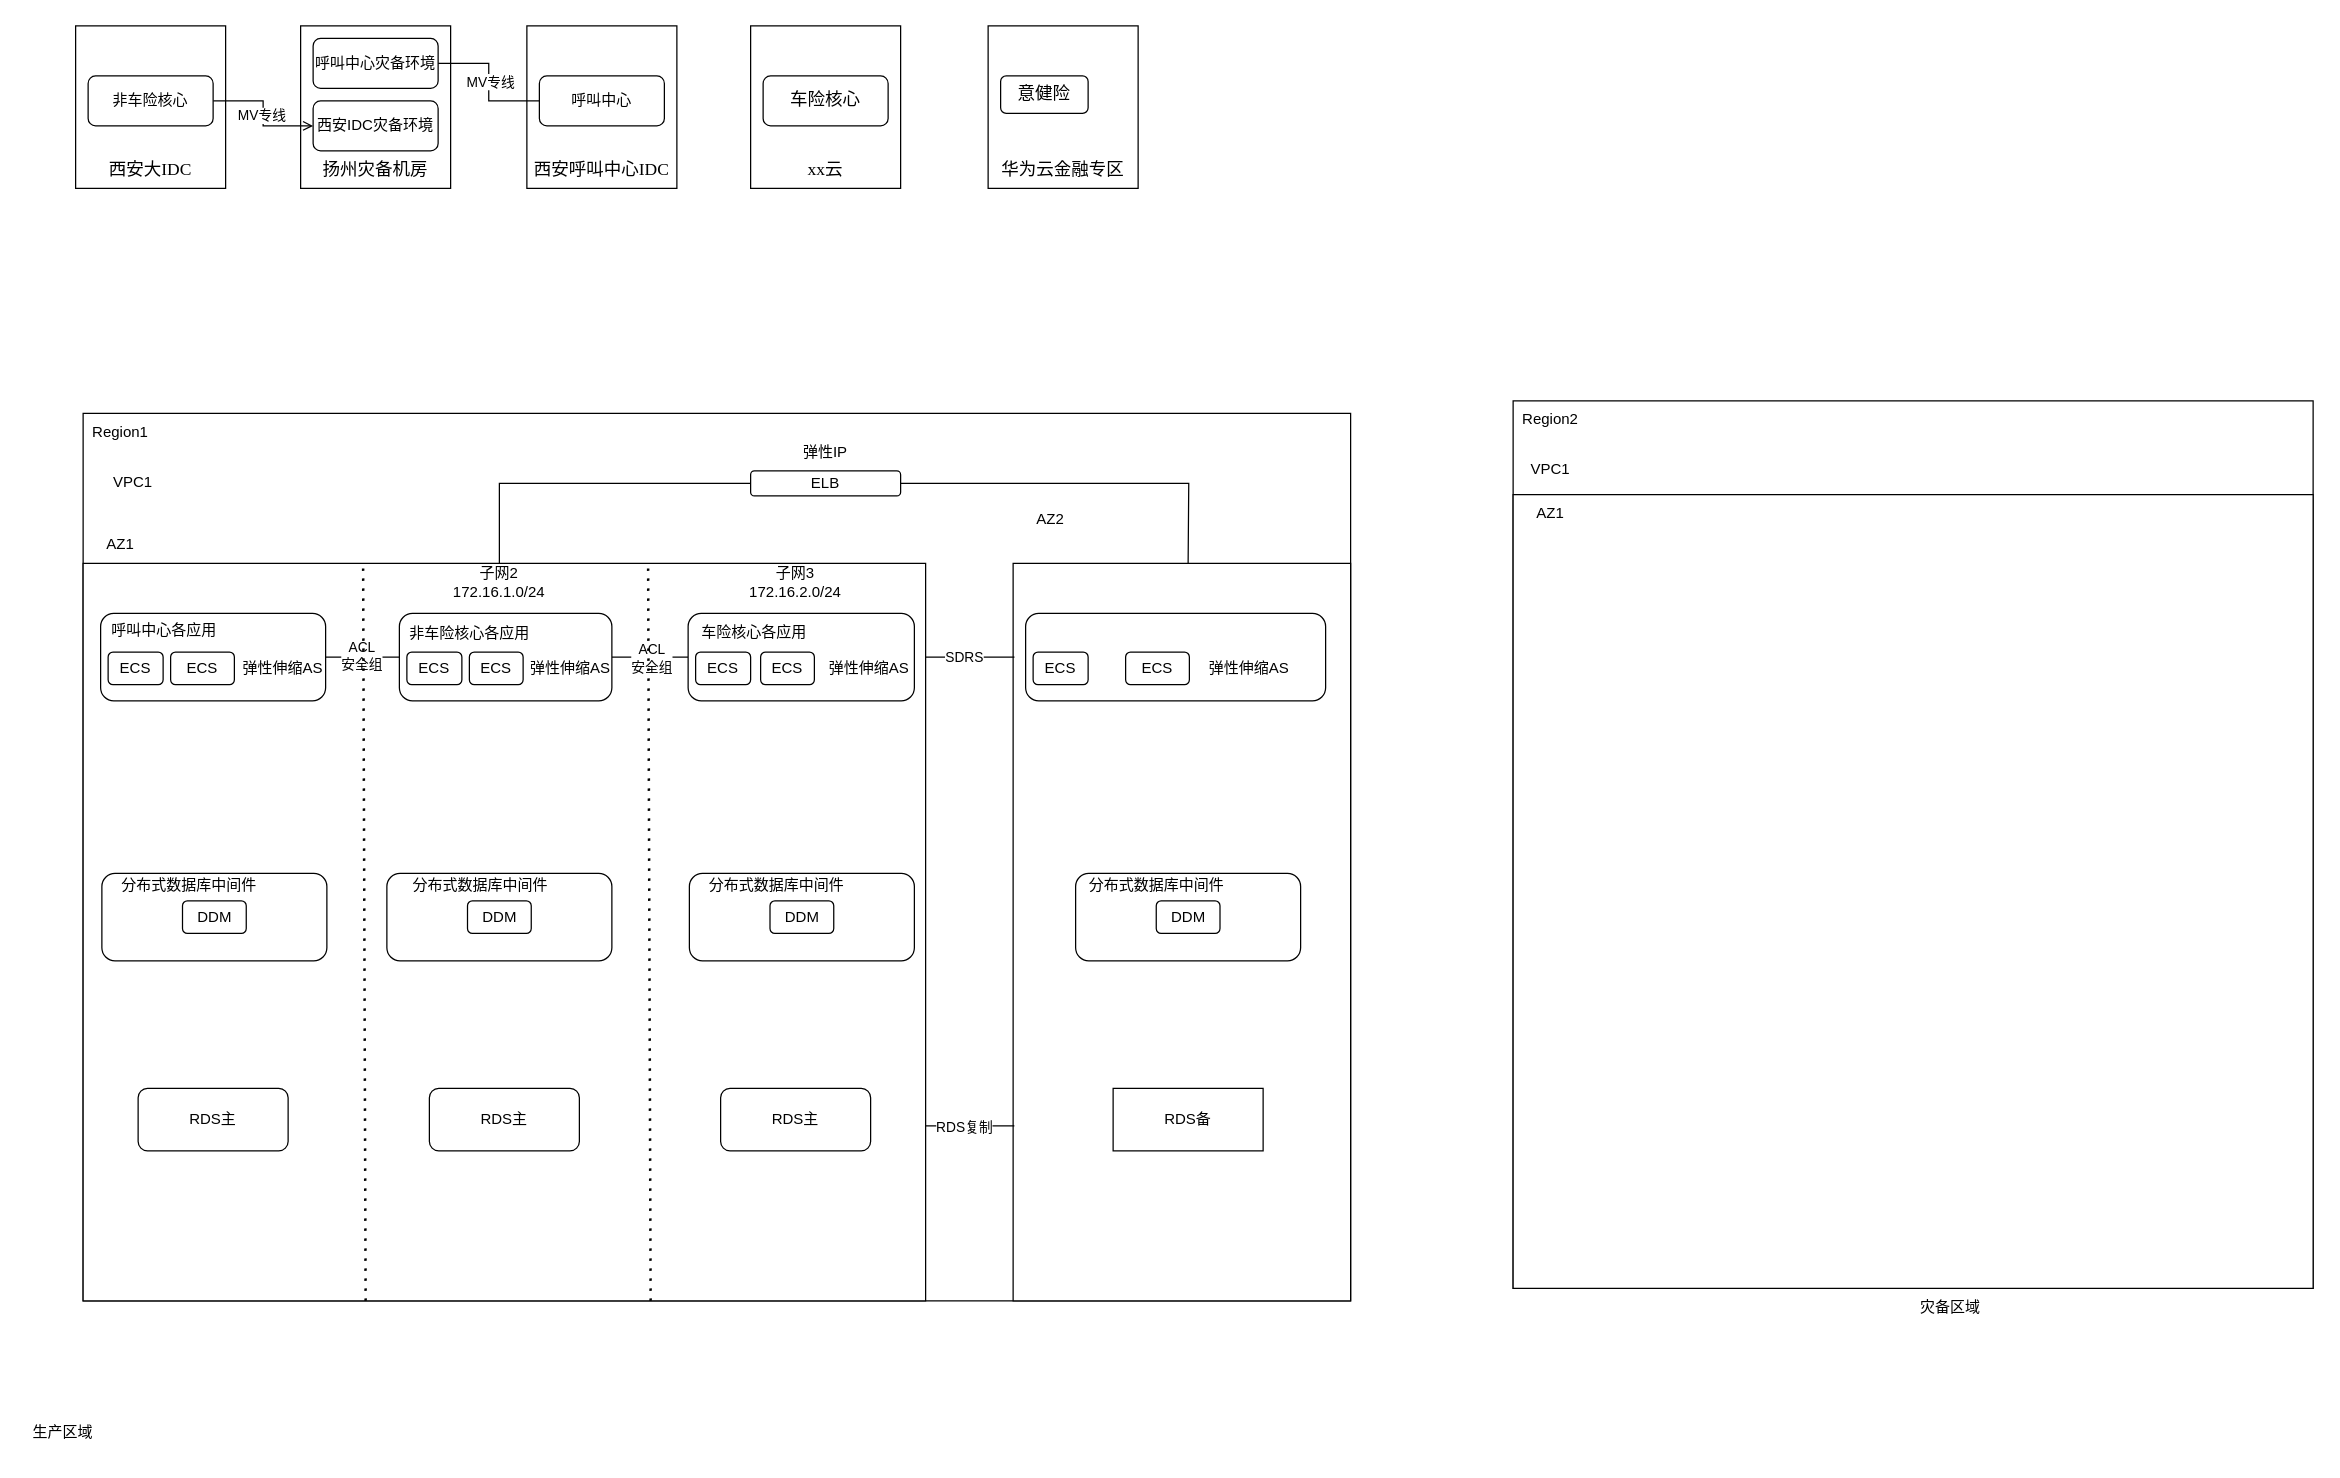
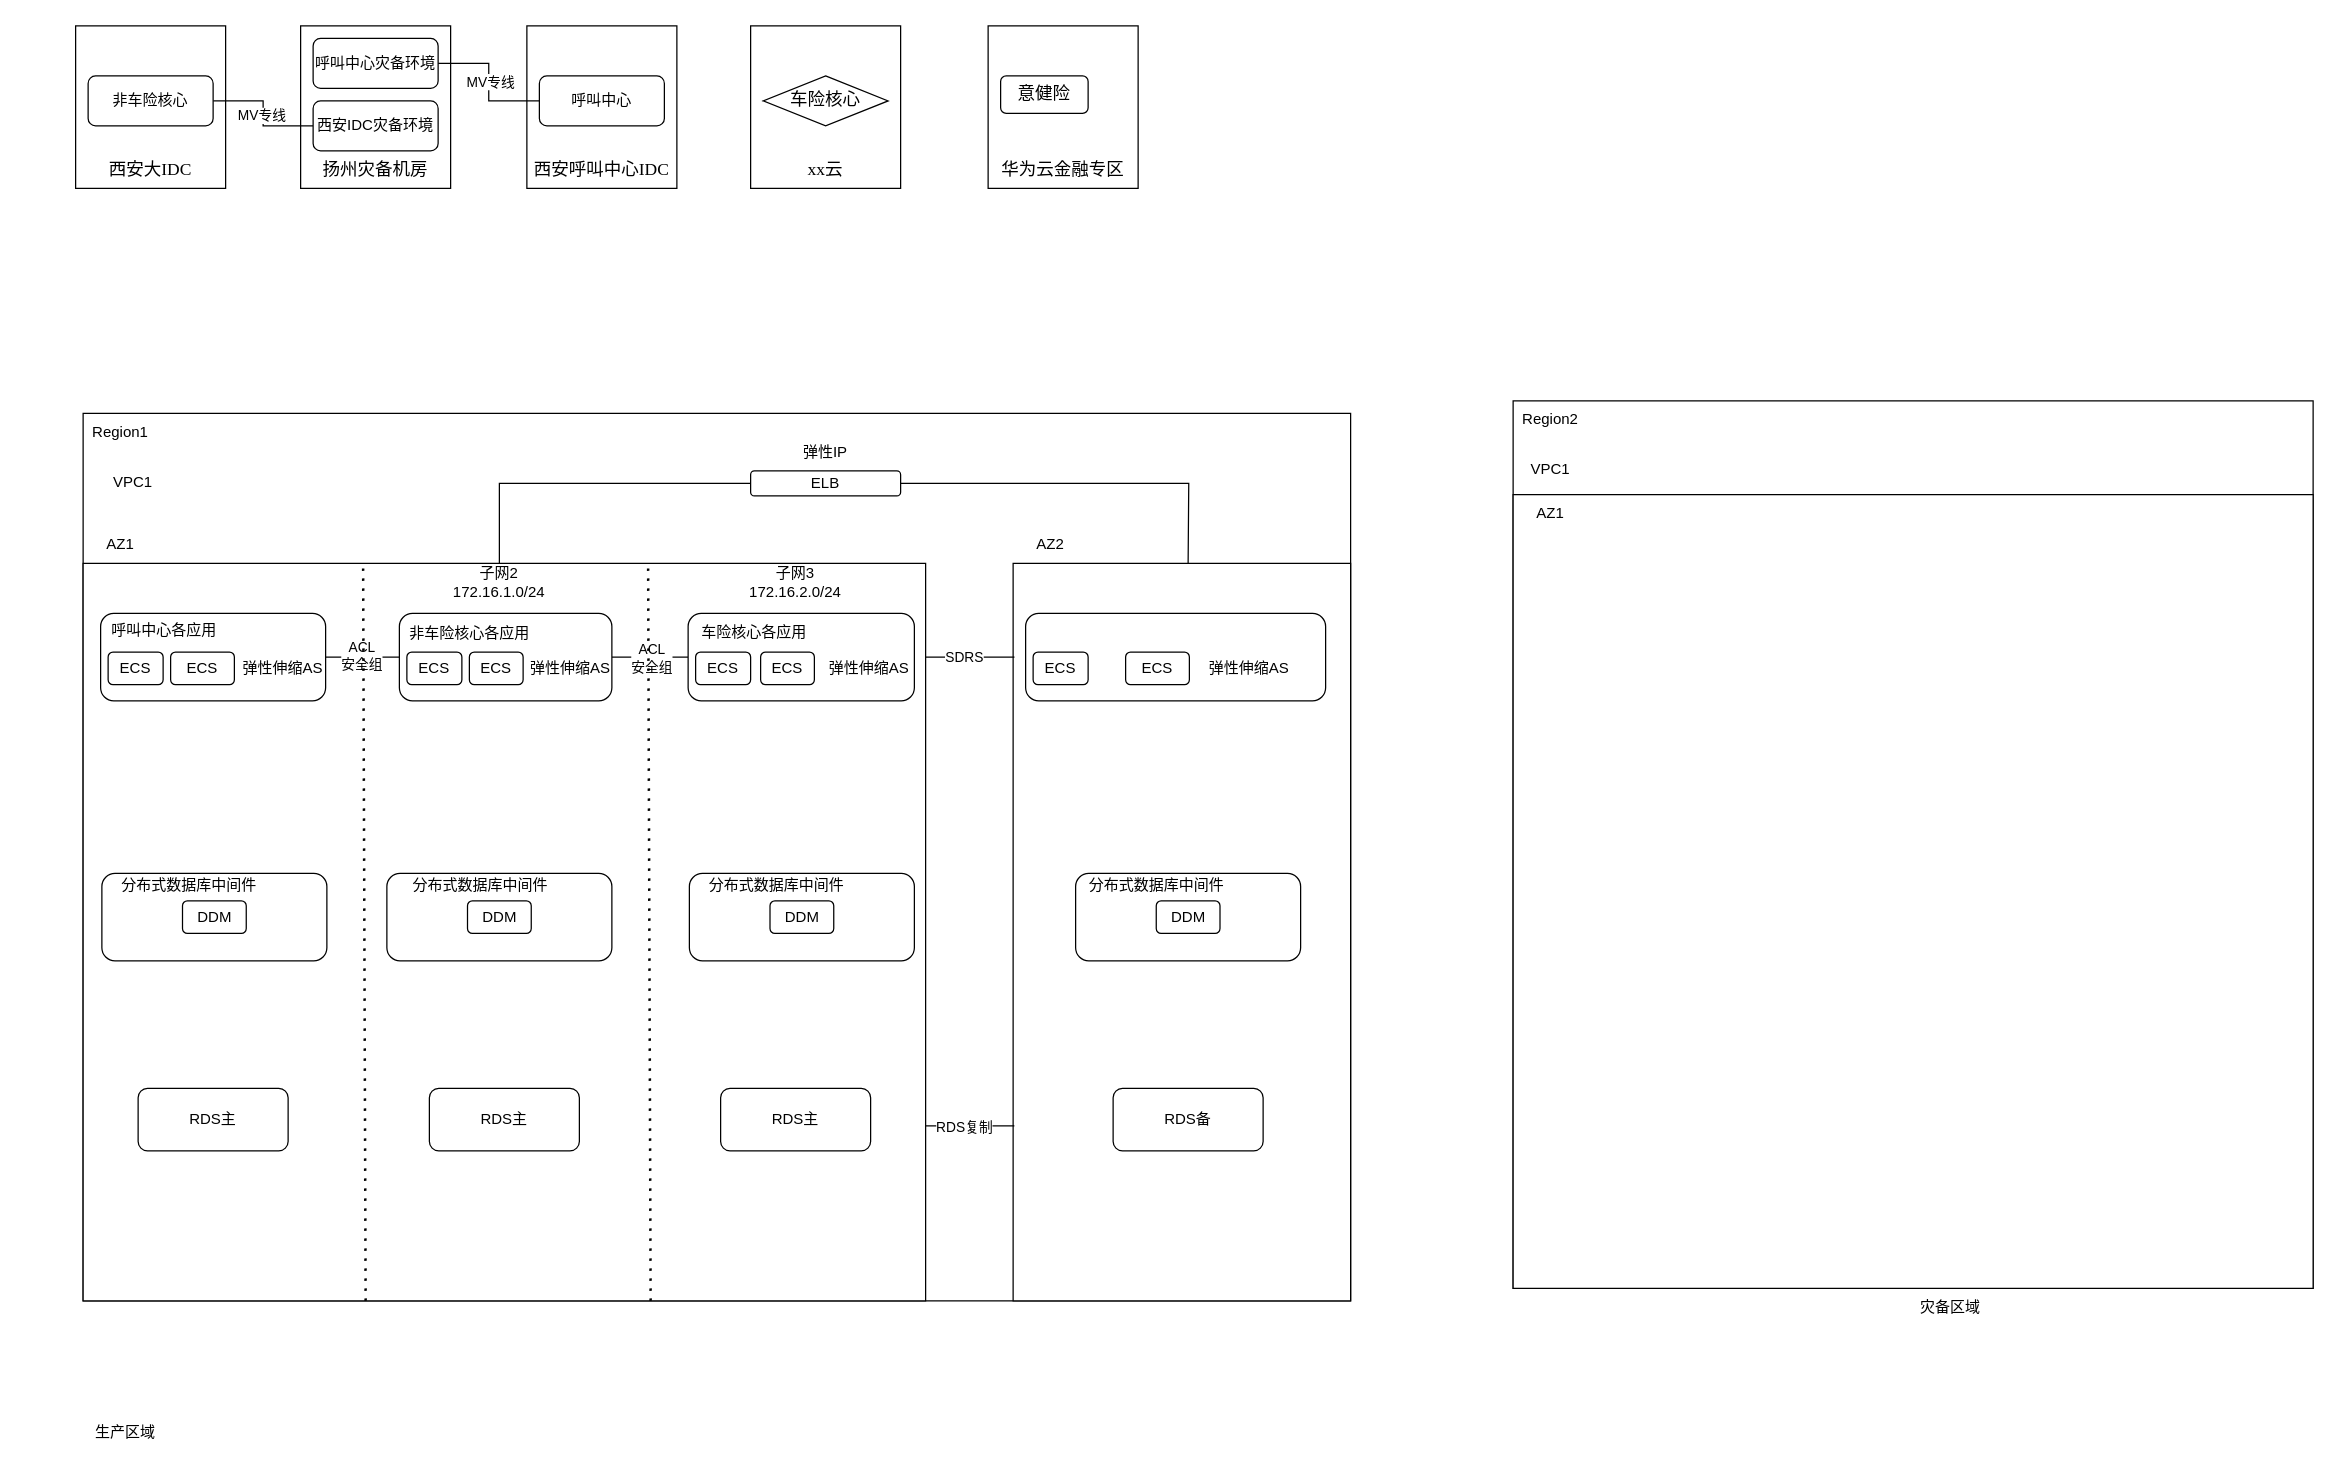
node "车险核心": shape rounded rectangle -> diamond
edge "非车险核心" -> "西安IDC灾备环境": arrowhead open -> none
node "AZ2": moved (1051, 519) -> (1051, 544)
node "RDS备": shape rectangle -> rounded rectangle
node "生产区域": moved (63, 1432) -> (126, 1432)
